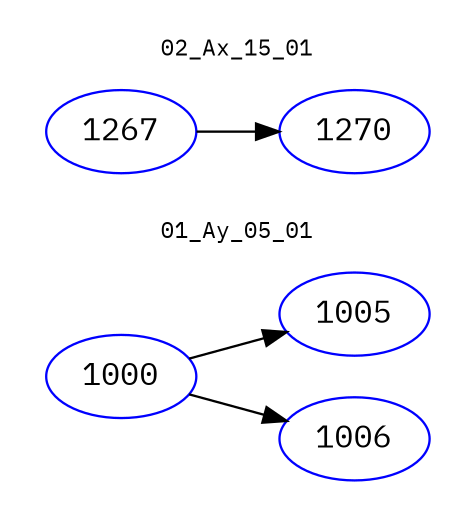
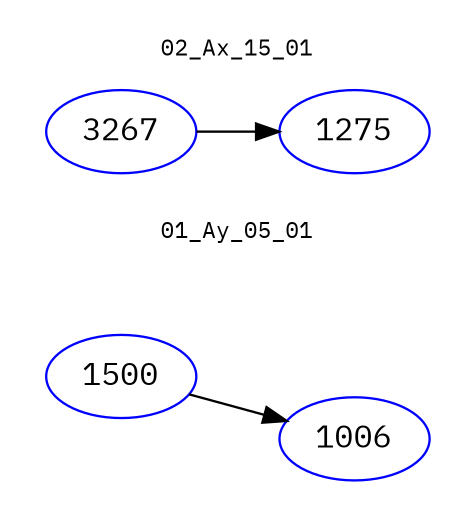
node "1267": label "1267" -> "3267"
node "1270": label "1270" -> "1275"
node "1005": removed
node "1000": label "1000" -> "1500"
